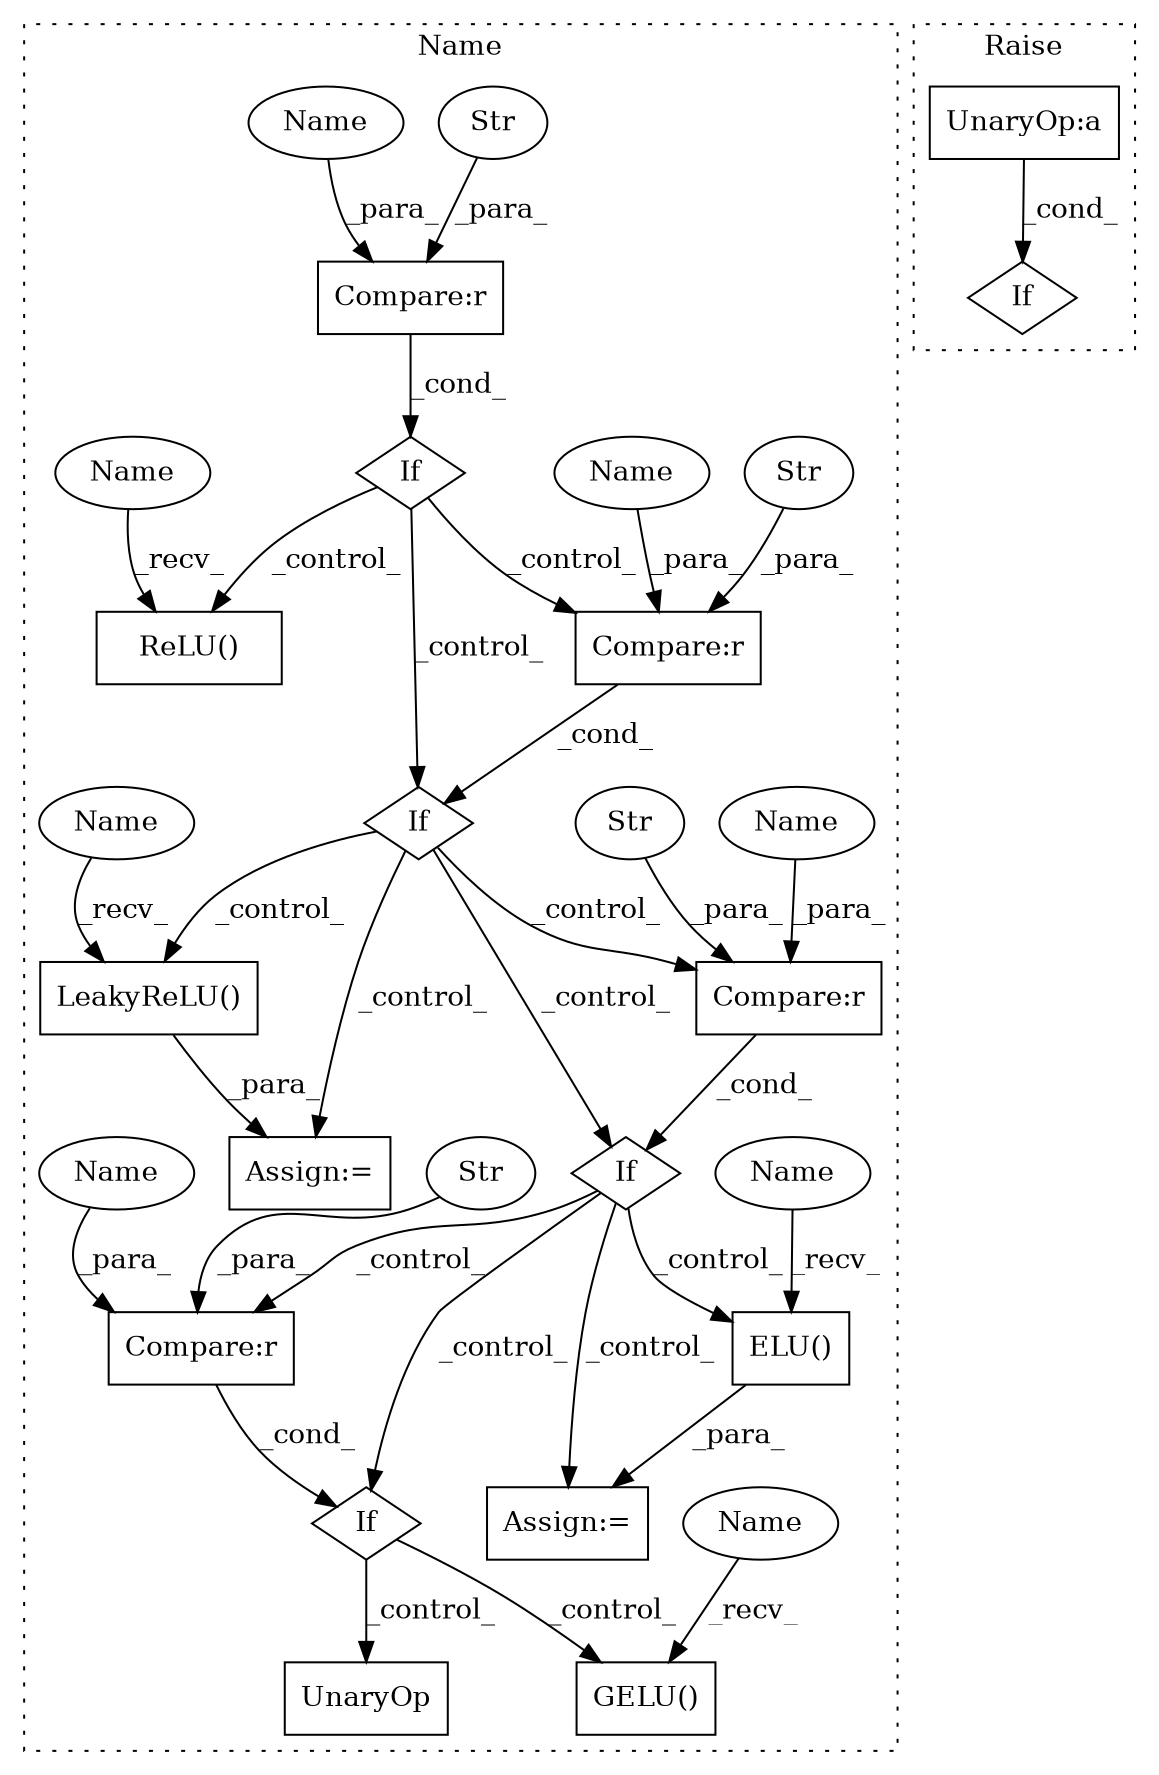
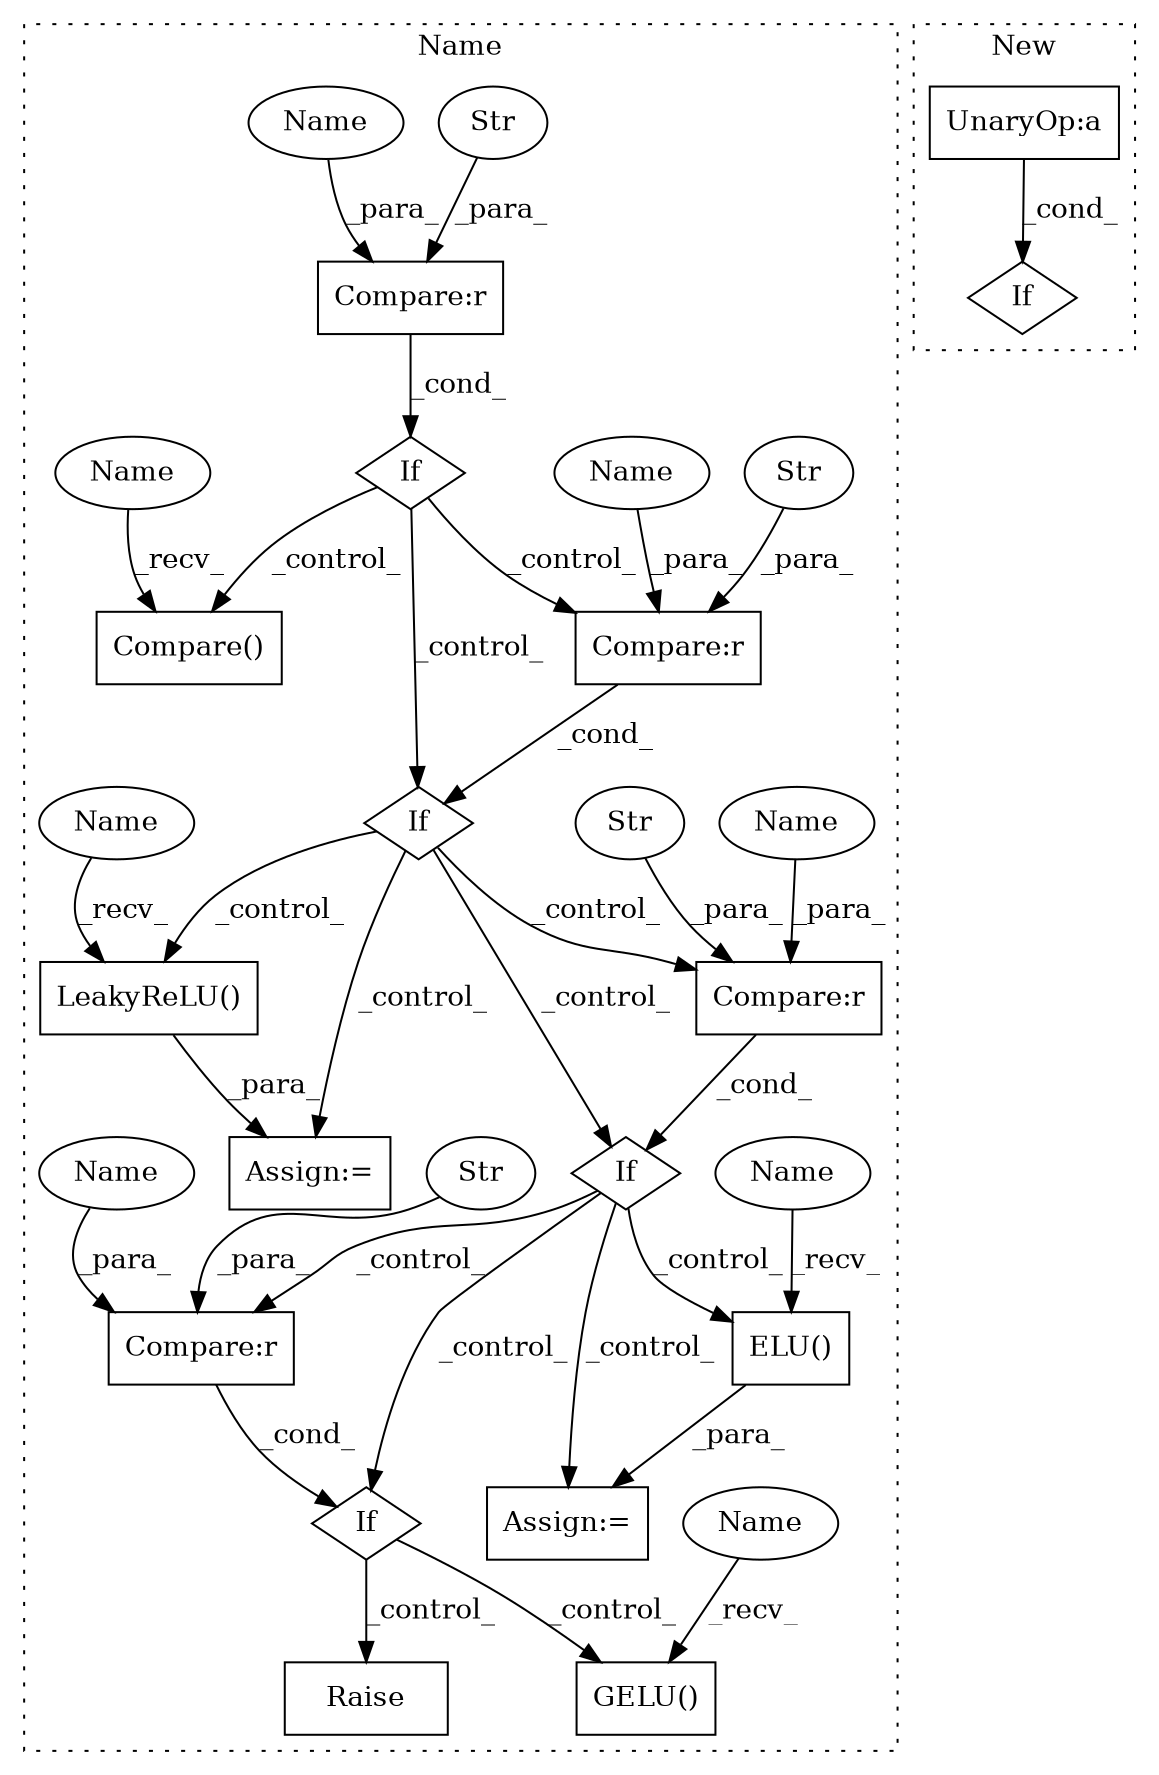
cluster "Raise": label "Raise" -> "New"
node "ReLU()": label "ReLU()" -> "Compare()"
node "UnaryOp": label "UnaryOp" -> "Raise"
